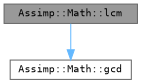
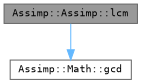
node "Assimp::Math::lcm": label "Assimp::Math::lcm" -> "Assimp::Assimp::lcm"
